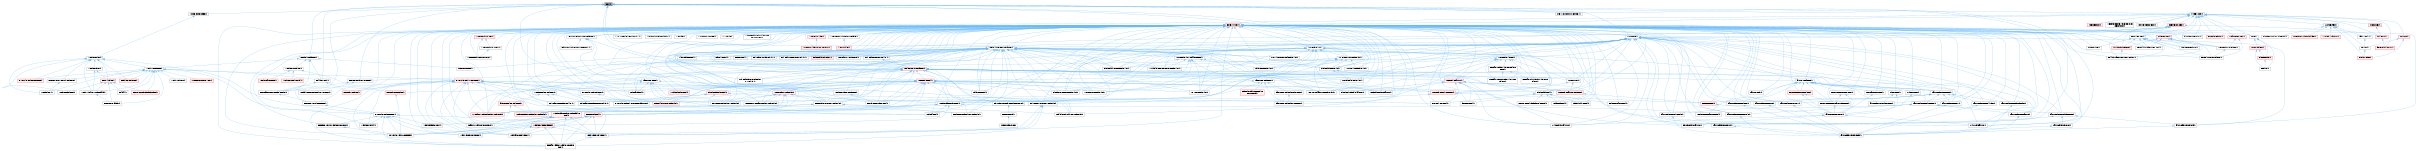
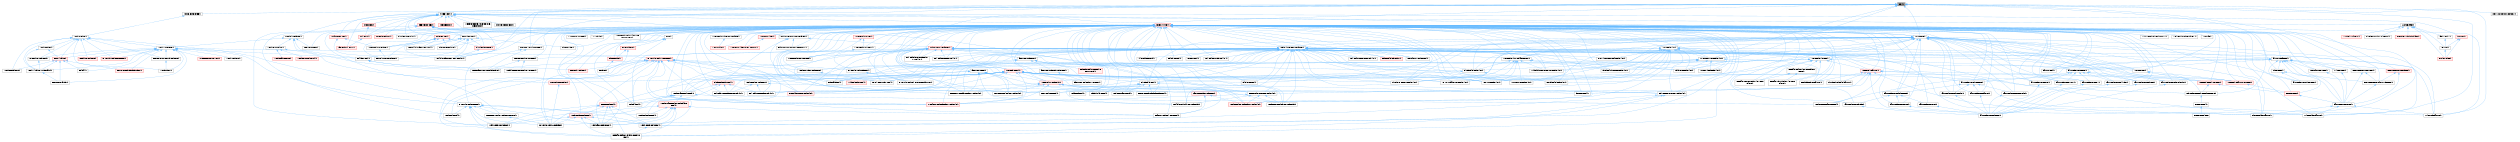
node "SweepingMeshSDF.h": added
edge "ToolContextInterfaces.h" -> "PolyEditCutFacesActivity.h": reversed
edge "SparseDynamicOctree3.h" -> "SceneGeometrySpatialCache.h": reversed
